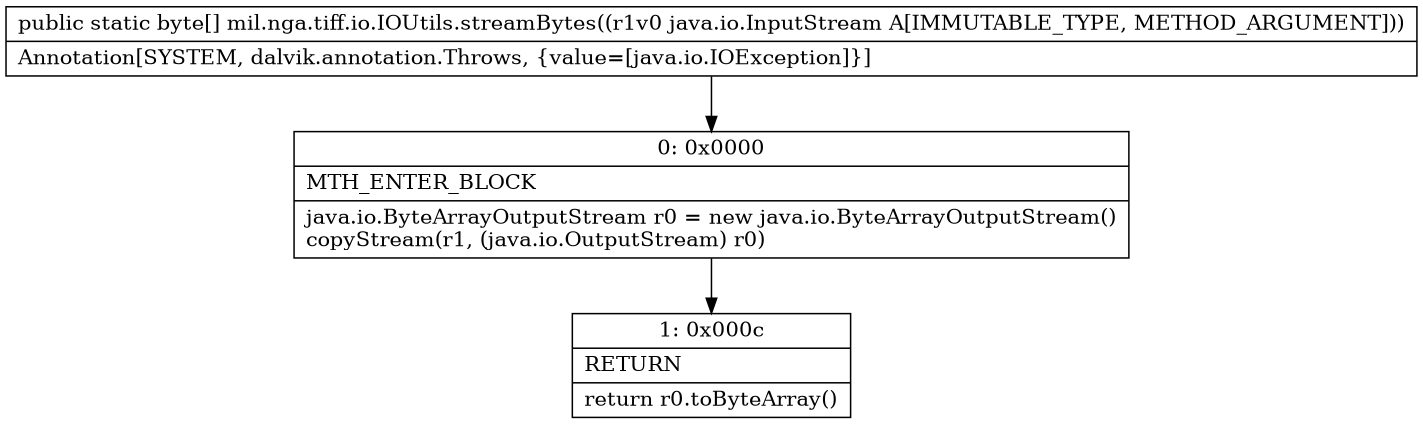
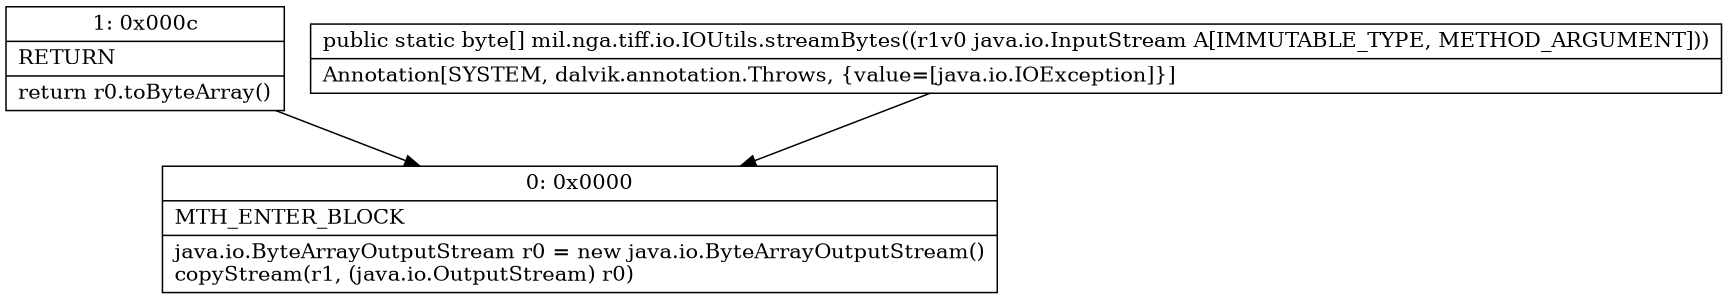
edge "0: 0x0000" -> "1: 0x000c": reversed
